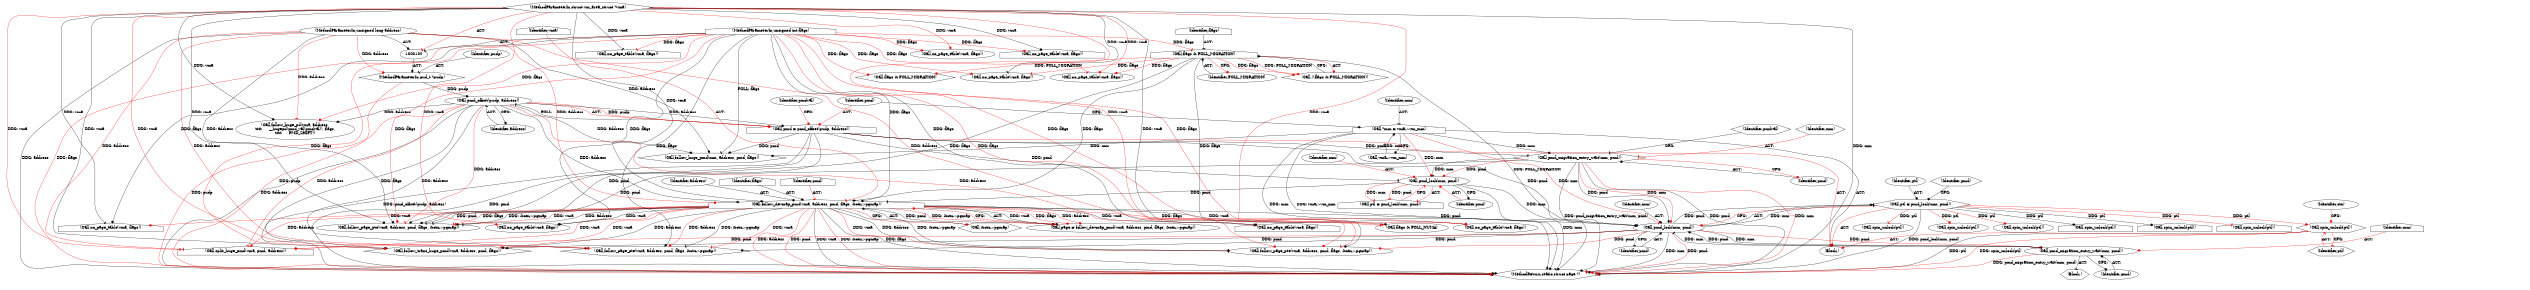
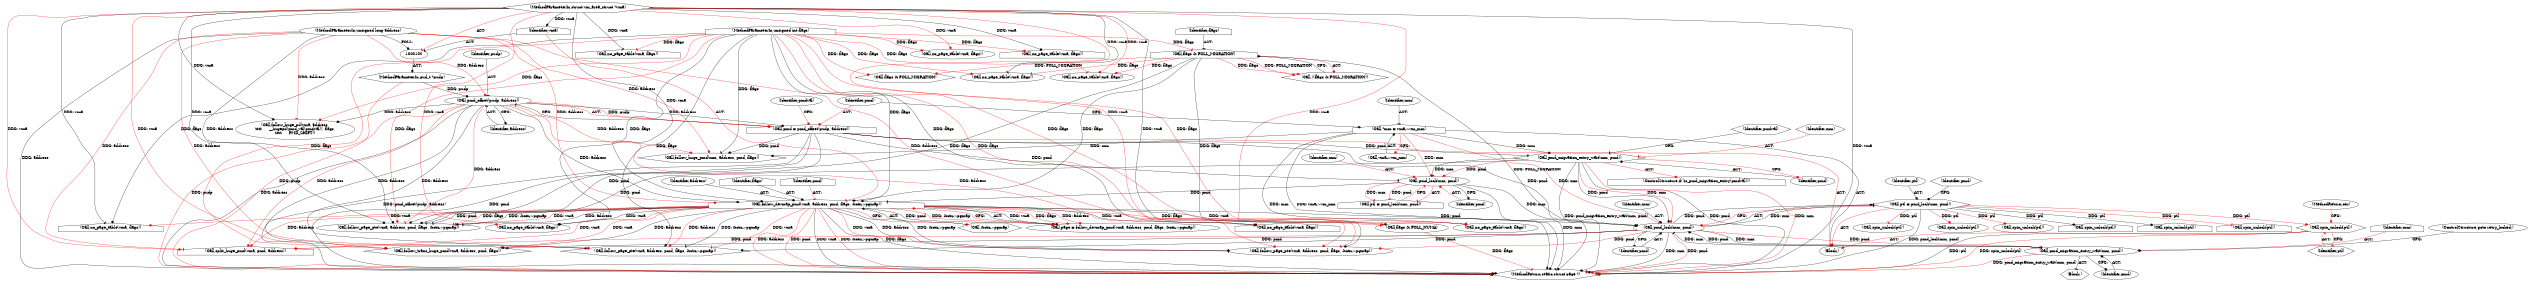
edge "(MethodParameterIn,struct vm_area_struct *vma)" -> "(Call,split_huge_pmd(vma, pmd, address))": arrowhead tee -> dot
edge "(MethodParameterIn,unsigned int flags)" -> "1000102": now "(Identifier,vma)" -> "1000102"
edge "(MethodParameterIn,unsigned long address)" -> "1000102": label "AST: " -> "FOLL: "
edge "(MethodParameterIn,unsigned long address)" -> "(MethodParameterIn,pud_t *pudp)": now "(MethodParameterIn,unsigned long address)" -> "(Call,pmd_offset(pudp, address))"
edge "(Identifier,pudp)" -> "(MethodParameterIn,pud_t *pudp)": now "(Identifier,pudp)" -> "(Call,pmd_offset(pudp, address))"
edge "(MethodParameterIn,struct vm_area_struct *vma)" -> "(Call,follow_trans_huge_pmd(vma, address, pmd, flags))": now "(MethodParameterIn,struct vm_area_struct *vma)" -> "(Identifier,vma)"
edge "(MethodParameterIn,unsigned long address)" -> "(Call,follow_huge_pmd(mm, address, pmd, flags))": color black -> red
node "(Identifier,FOLL_MIGRATION)": removed
edge "(MethodParameterIn,unsigned int flags)" -> "(Call,follow_huge_pmd(mm, address, pmd, flags))": label "FOLL: flags" -> "DDG: flags"
edge "(Call,pmd = pmd_offset(pudp, address))" -> "(Call,pmd_offset(pudp, address))": label "FOLL: " -> "CFG: "
edge "(Call,pmd_offset(pudp, address))" -> "(Call,follow_huge_pmd(mm, address, pmd, flags))": color black -> red
edge "(Call,*mm = vma->vm_mm)" -> "(Call,vma->vm_mm)": color black -> red
edge "(Call,vma->vm_mm)" -> "(Call,*mm = vma->vm_mm)": label "DDG: mm" -> "AST: "
edge "(MethodParameterIn,struct vm_area_struct *vma)" -> "(MethodReturn,static struct page *)": label "DDG: mm" -> "DDG: vma"
edge "(Call,pmd_offset(pudp, address))" -> "(Call,split_huge_pmd(vma, pmd, address))": arrowhead tee -> dot
edge "(Call,pmd_offset(pudp, address))" -> "(Call,follow_trans_huge_pmd(vma, address, pmd, flags))": label "DDG: flags" -> "DDG: address"
node "(ControlStructure,if (is_pmd_migration_entry(pmdval)))": added
node "(Identifier,ctx)": label "(Identifier,ctx)" -> "(MethodReturn,ctx)"
node "(ControlStructure,goto retry_locked;)": added
edge "(MethodParameterIn,unsigned int flags)" -> "(MethodReturn,static struct page *)": now "(Call,flags & FOLL_NUMA)" -> "(MethodReturn,static struct page *)"
